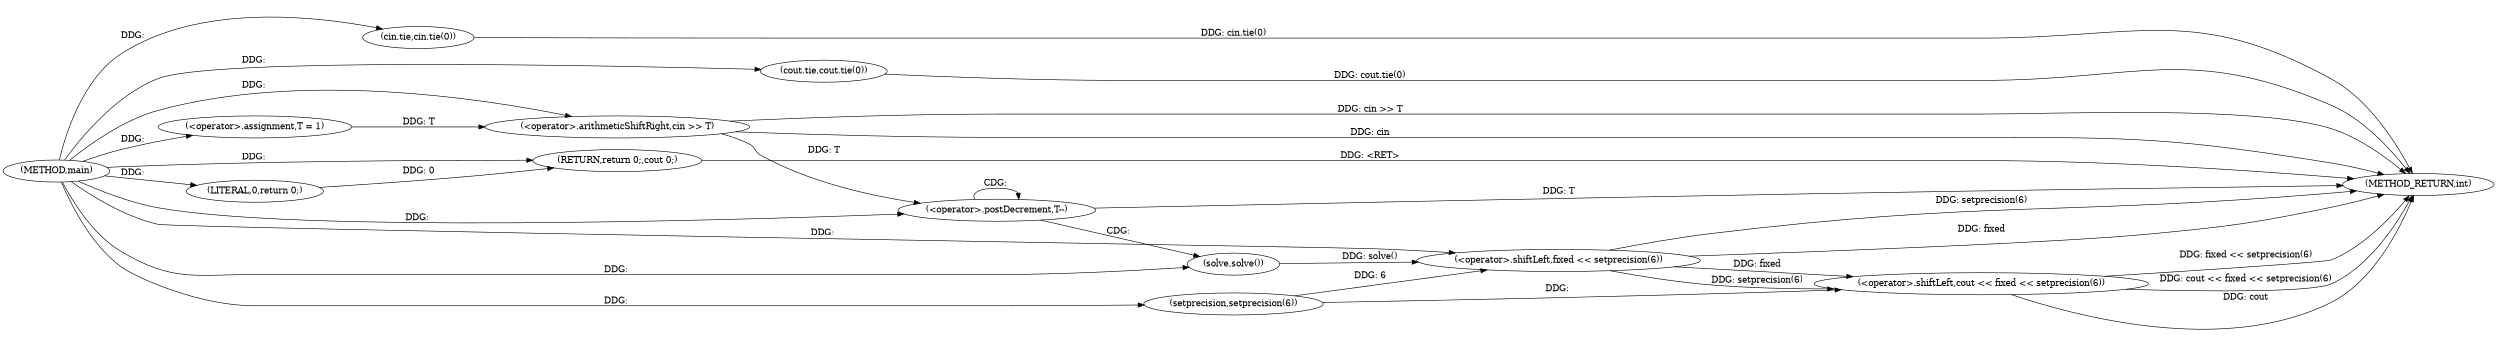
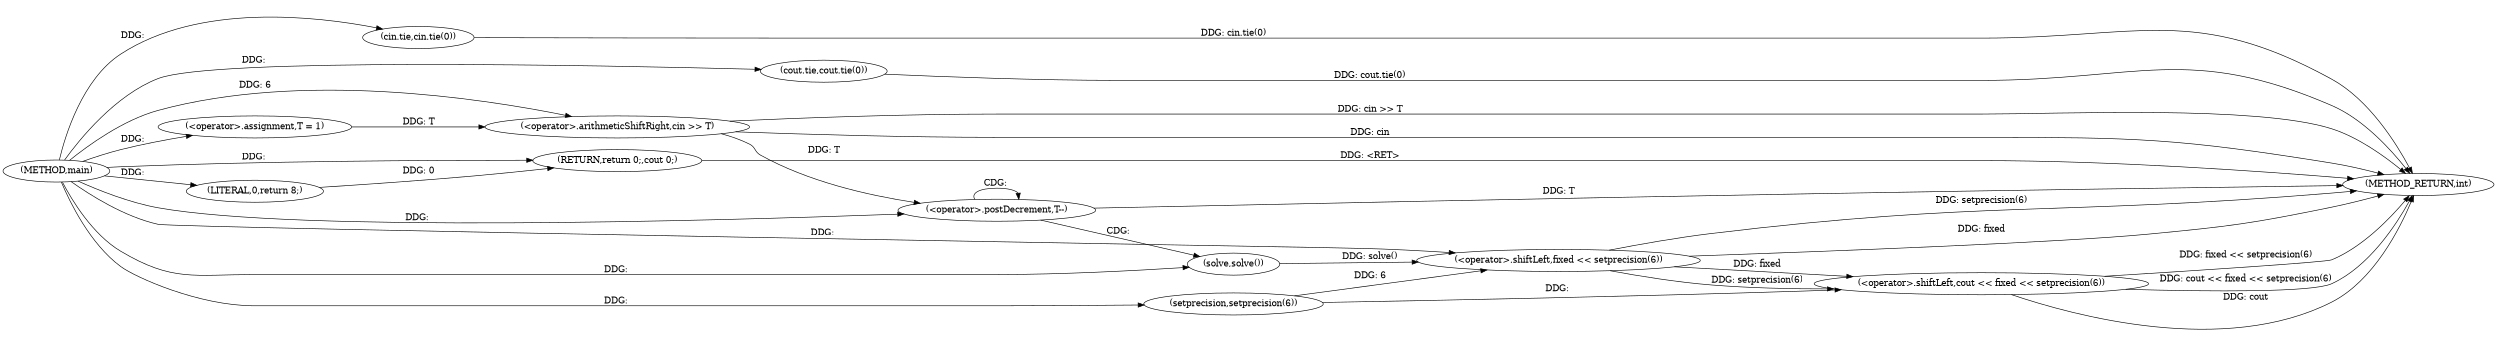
edge "(METHOD,main)" -> "(<operator>.arithmeticShiftRight,cin >> T)": label "DDG: " -> "DDG: 6"
node "(LITERAL,0,return 0;)": label "(LITERAL,0,return 0;)" -> "(LITERAL,0,return 8;)"
